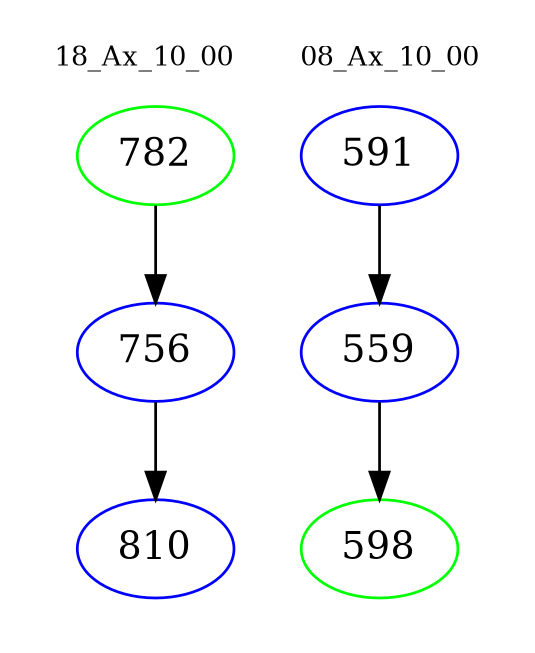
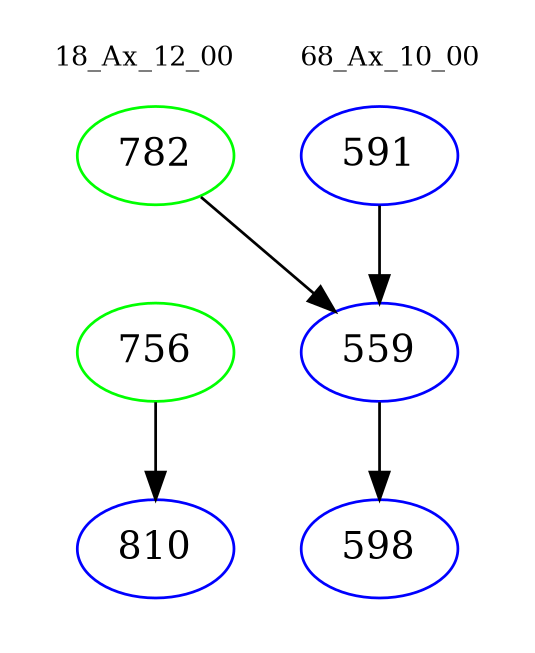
cluster "18_Ax_10_00": label "18_Ax_10_00" -> "18_Ax_12_00"
cluster "08_Ax_10_00": label "08_Ax_10_00" -> "68_Ax_10_00"
edge "782" -> "756": now "782" -> "559"
node "756": color blue -> green
node "598": color green -> blue
